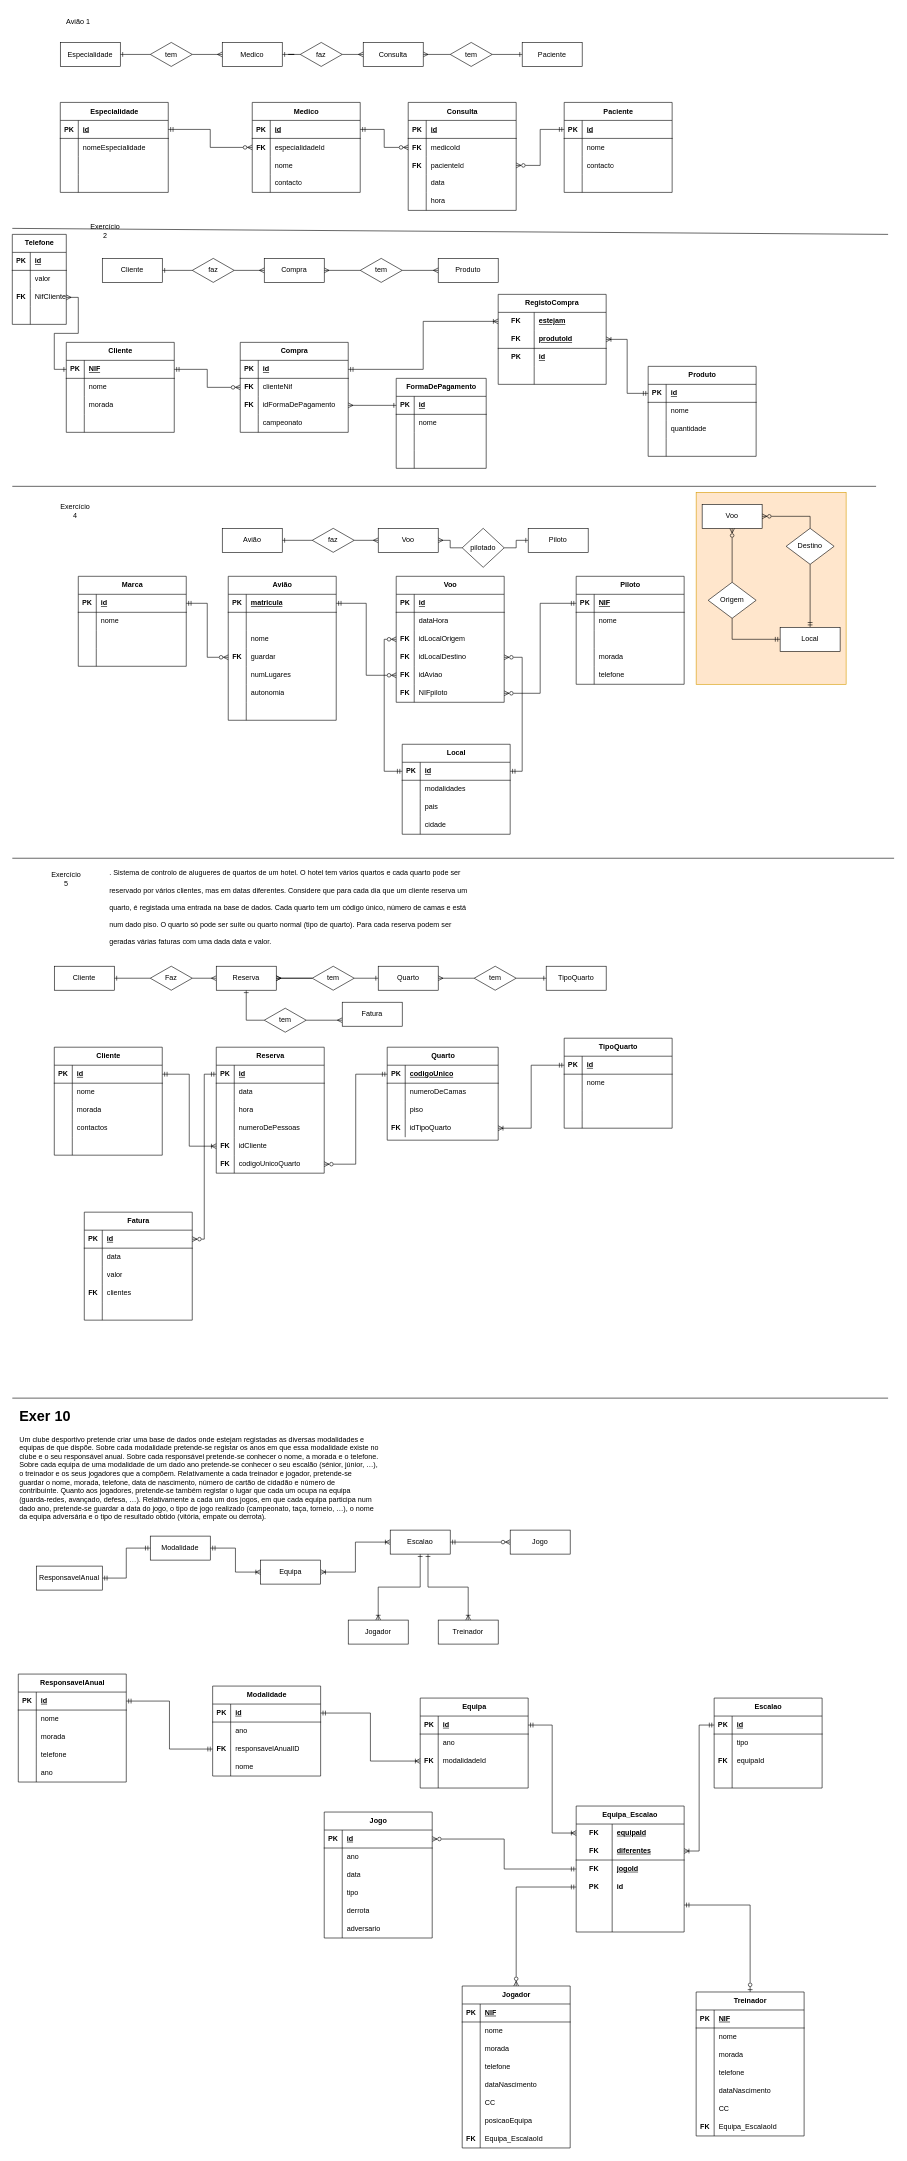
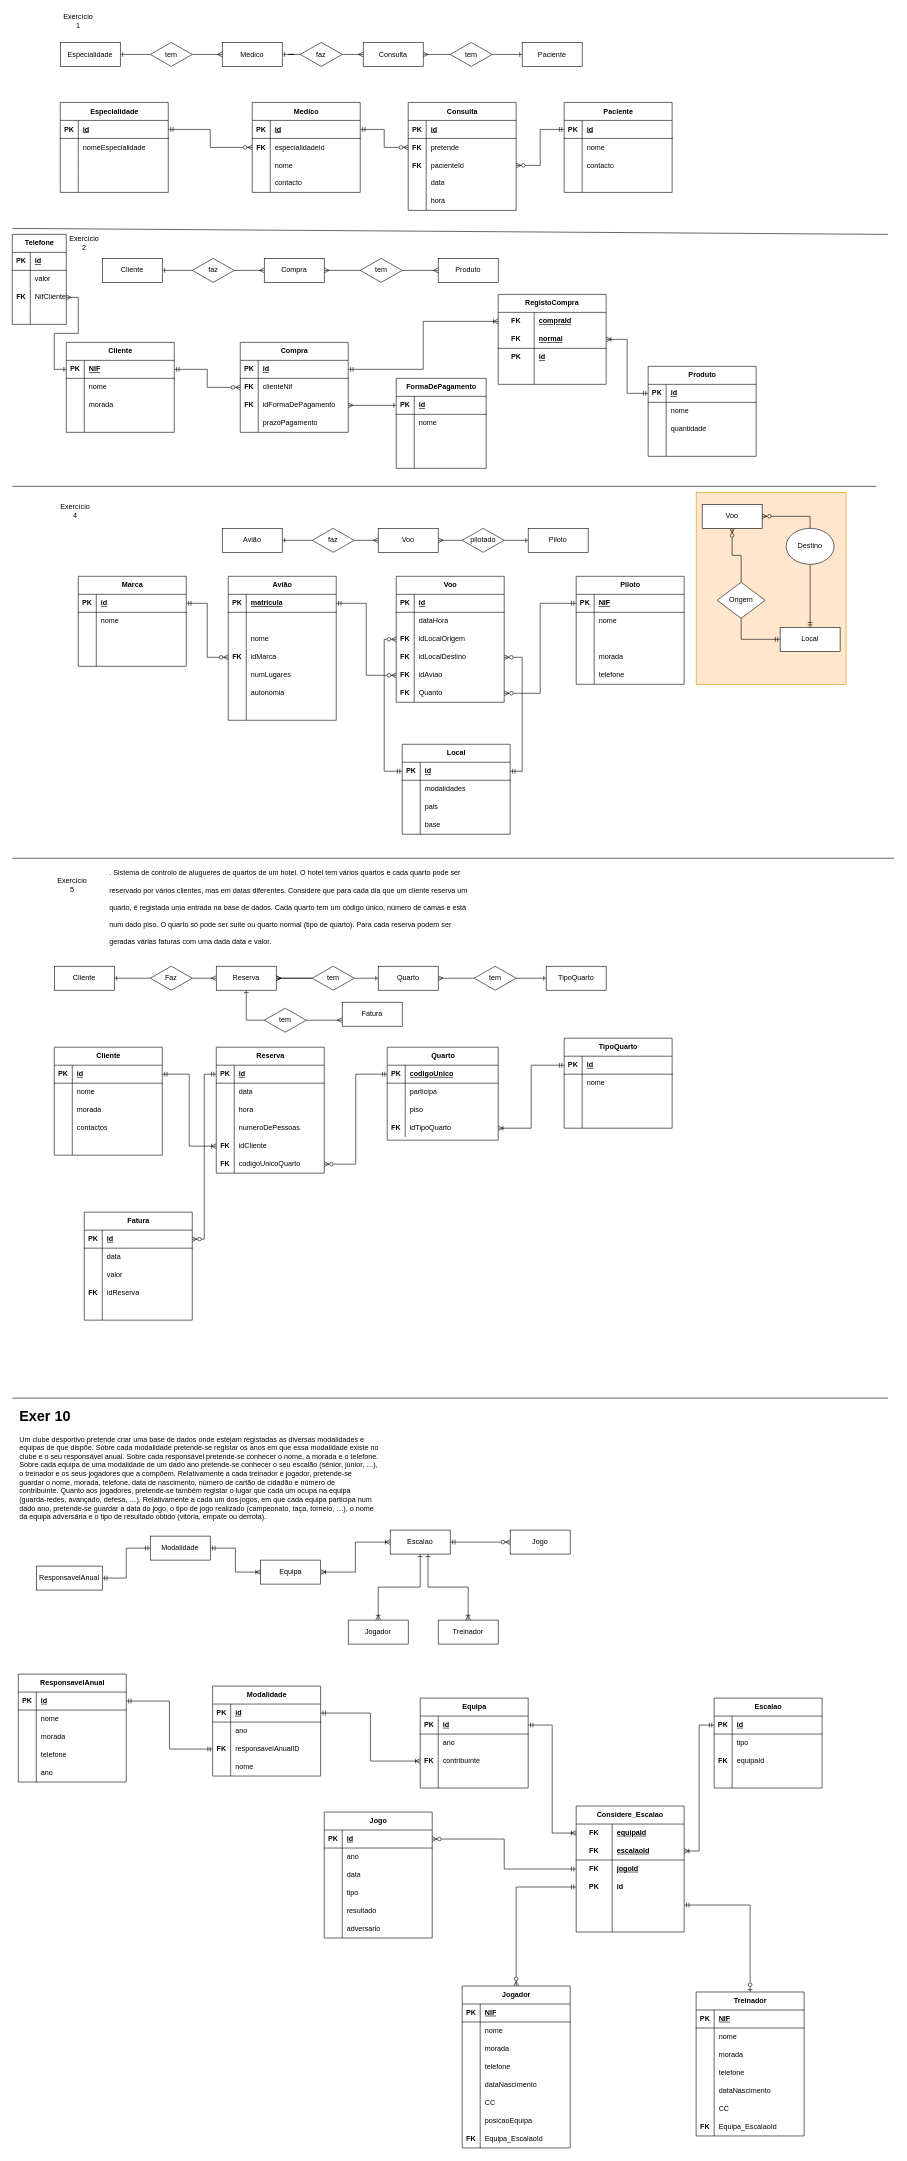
node "Avião 1": label "Avião 1" -> "Exercício 1"
node "medicoId": label "medicoId" -> "pretende"
node "Exercício 2": moved (105, 231) -> (84, 243)
node "estejam": label "estejam" -> "compraId"
node "produtoId": label "produtoId" -> "normal"
node "campeonato": label "campeonato" -> "prazoPagamento"
node "Destino": shape diamond -> ellipse
node "pilotado": size 42x39 -> 42x24
node "Origem": moved (732, 600) -> (741, 600)
node "guardar": label "guardar" -> "idMarca"
node "NIFpiloto": label "NIFpiloto" -> "Quanto"
node "cidade": label "cidade" -> "base"
node "Exercício 5": moved (66, 879) -> (72, 885)
node "numeroDeCamas": label "numeroDeCamas" -> "participa"
node "clientes": label "clientes" -> "idReserva"
node "modalidadeId": label "modalidadeId" -> "contribuinte"
node "Equipa_Escalao": label "Equipa_Escalao" -> "Considere_Escalao"
node "diferentes": label "diferentes" -> "escalaoId"
node "derrota": label "derrota" -> "resultado"
